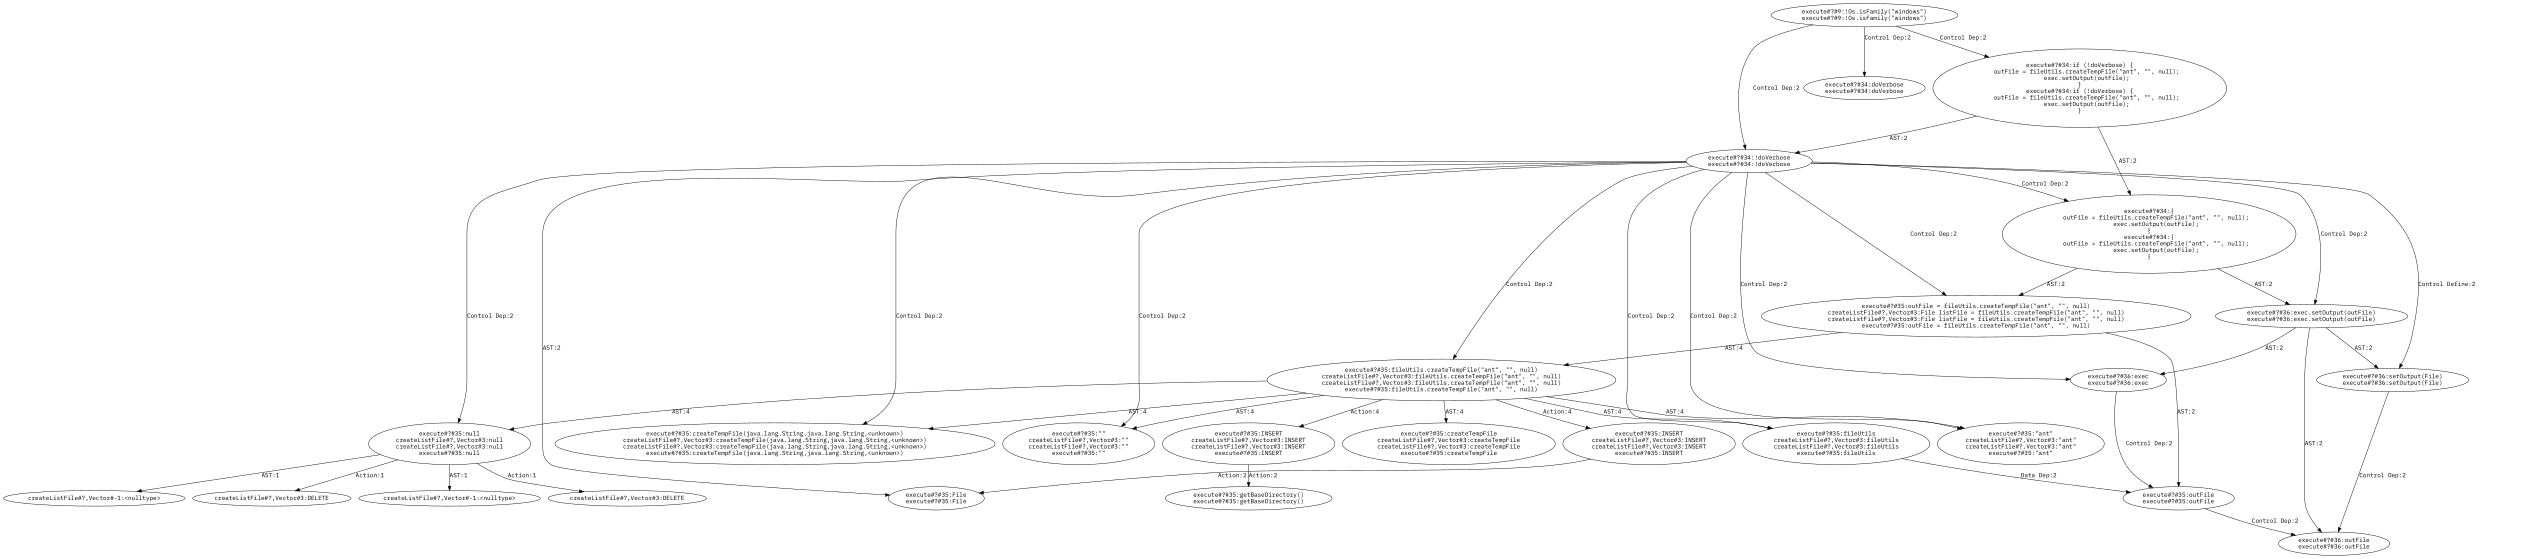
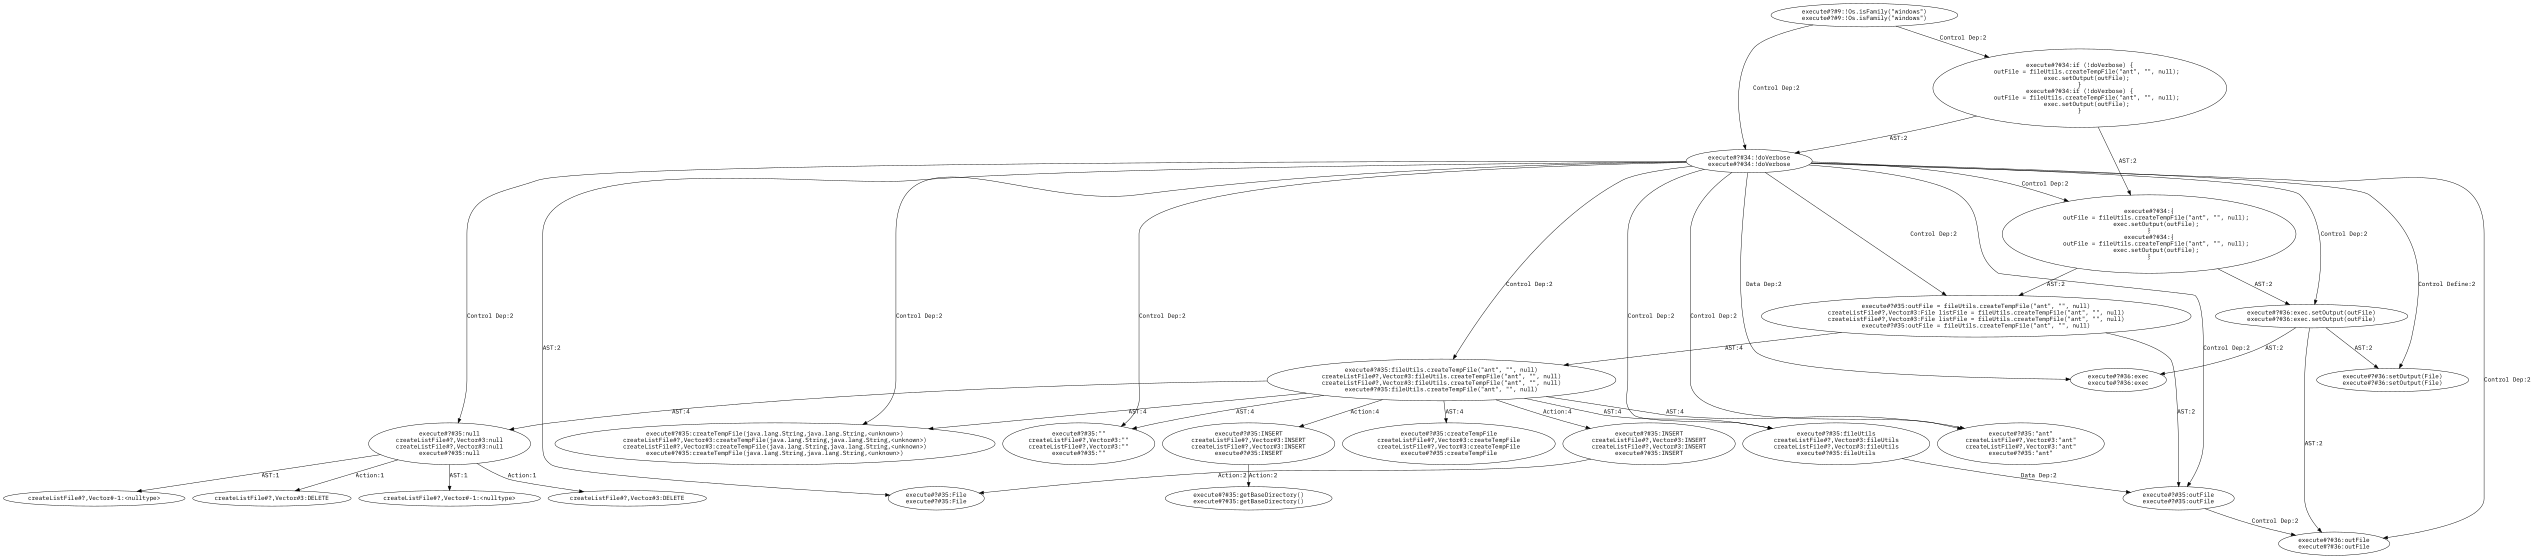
node "execute#?#34:doVerbose execute#?#34:doVerbose": removed
edge "execute#?#34:!doVerbose execute#?#34:!doVerbose" -> "execute#?#36:exec execute#?#36:exec": label "Control Dep:2" -> "Data Dep:2"
edge "execute#?#36:exec execute#?#36:exec" -> "execute#?#35:outFile execute#?#35:outFile": now "execute#?#34:!doVerbose execute#?#34:!doVerbose" -> "execute#?#35:outFile execute#?#35:outFile"
edge "execute#?#36:setOutput(File) execute#?#36:setOutput(File)" -> "execute#?#36:outFile execute#?#36:outFile": now "execute#?#34:!doVerbose execute#?#34:!doVerbose" -> "execute#?#36:outFile execute#?#36:outFile"
